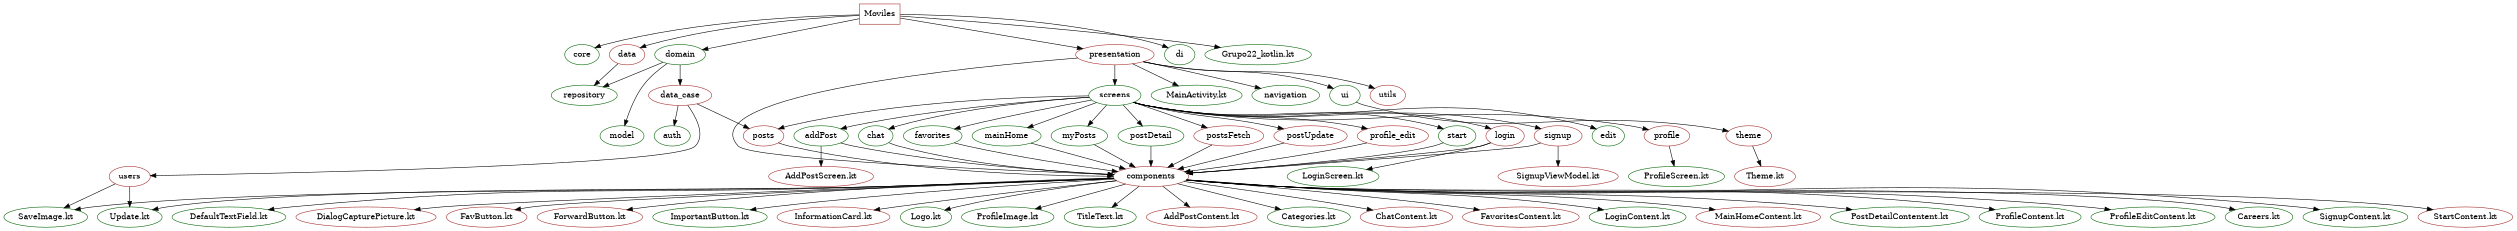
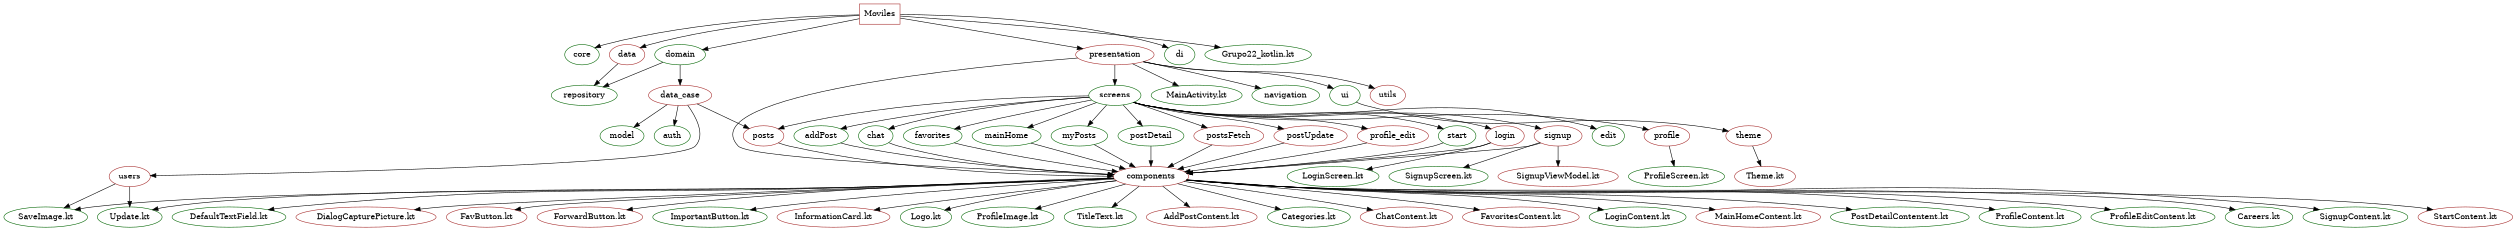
edge "domain" -> "model": now "data_case" -> "model"
node "AddPostScreen.kt": removed
node "SignupScreen.kt": added
